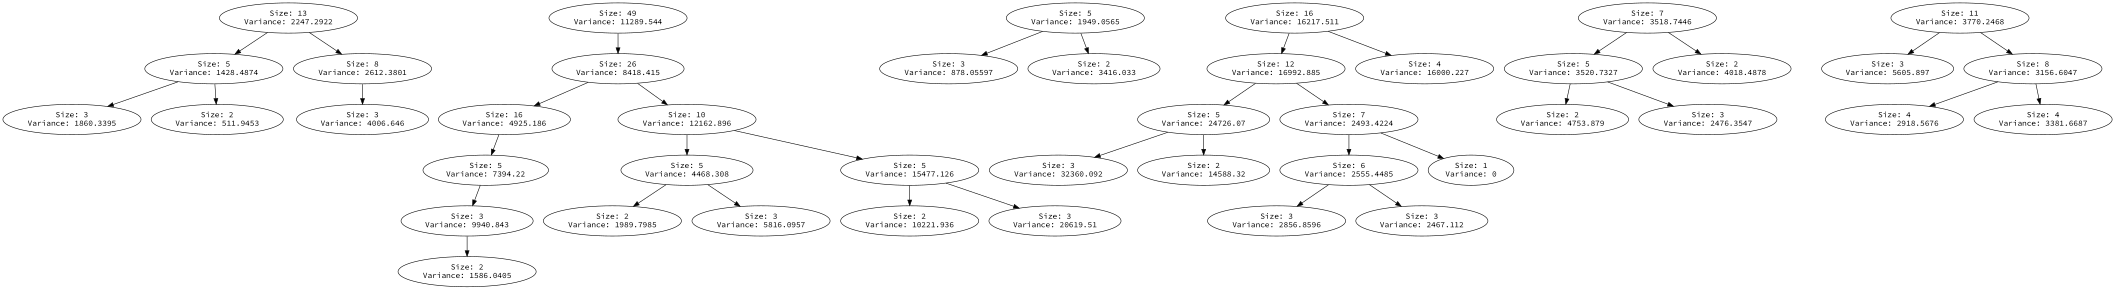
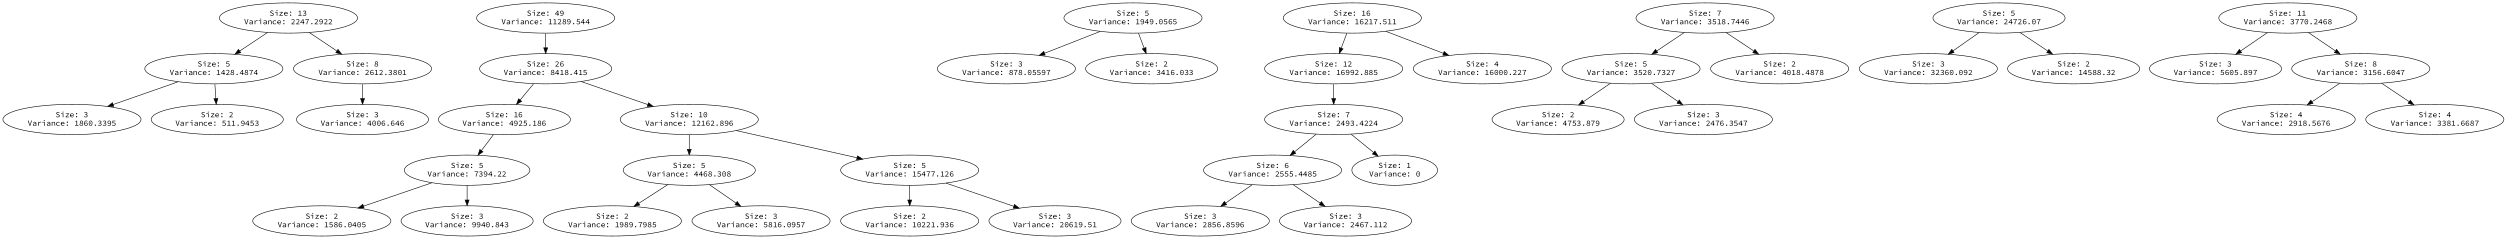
edge "Size: 12 Variance: 16992.885" -> "Size: 5 Variance: 24726.07": removed
edge "Size: 3 Variance: 9940.843" -> "Size: 2 Variance: 1586.0405": now "Size: 5 Variance: 7394.22" -> "Size: 2 Variance: 1586.0405"
